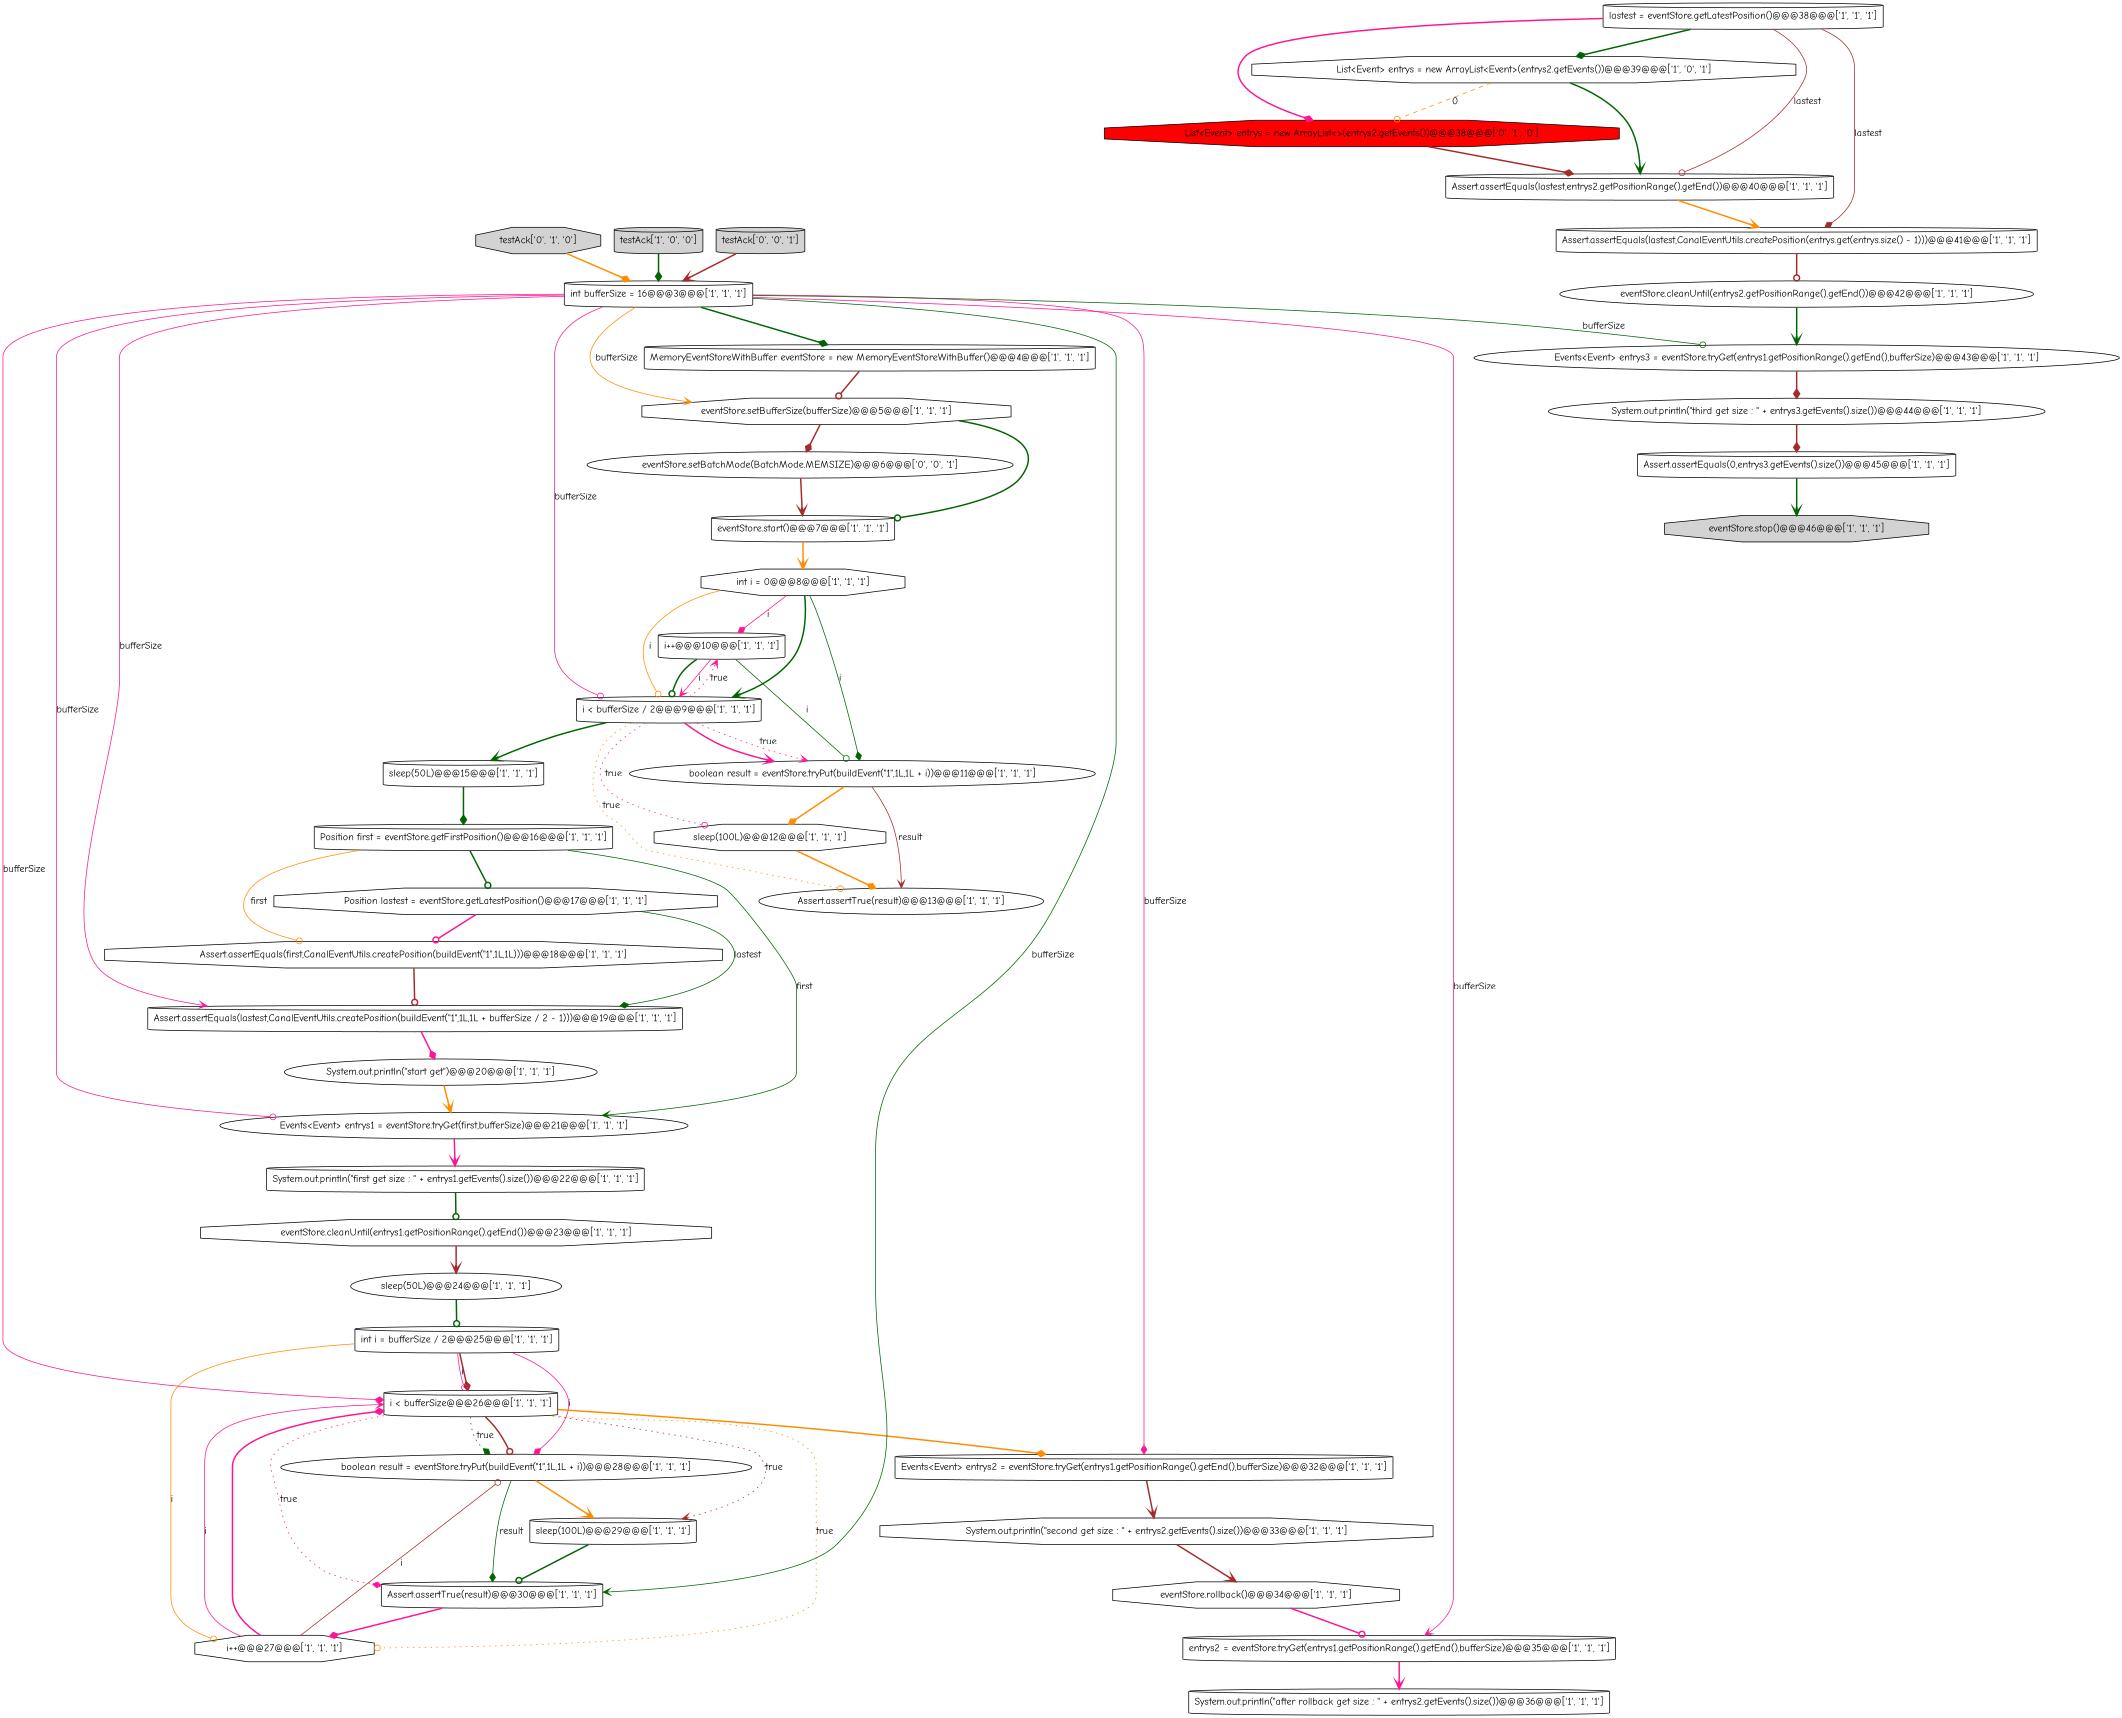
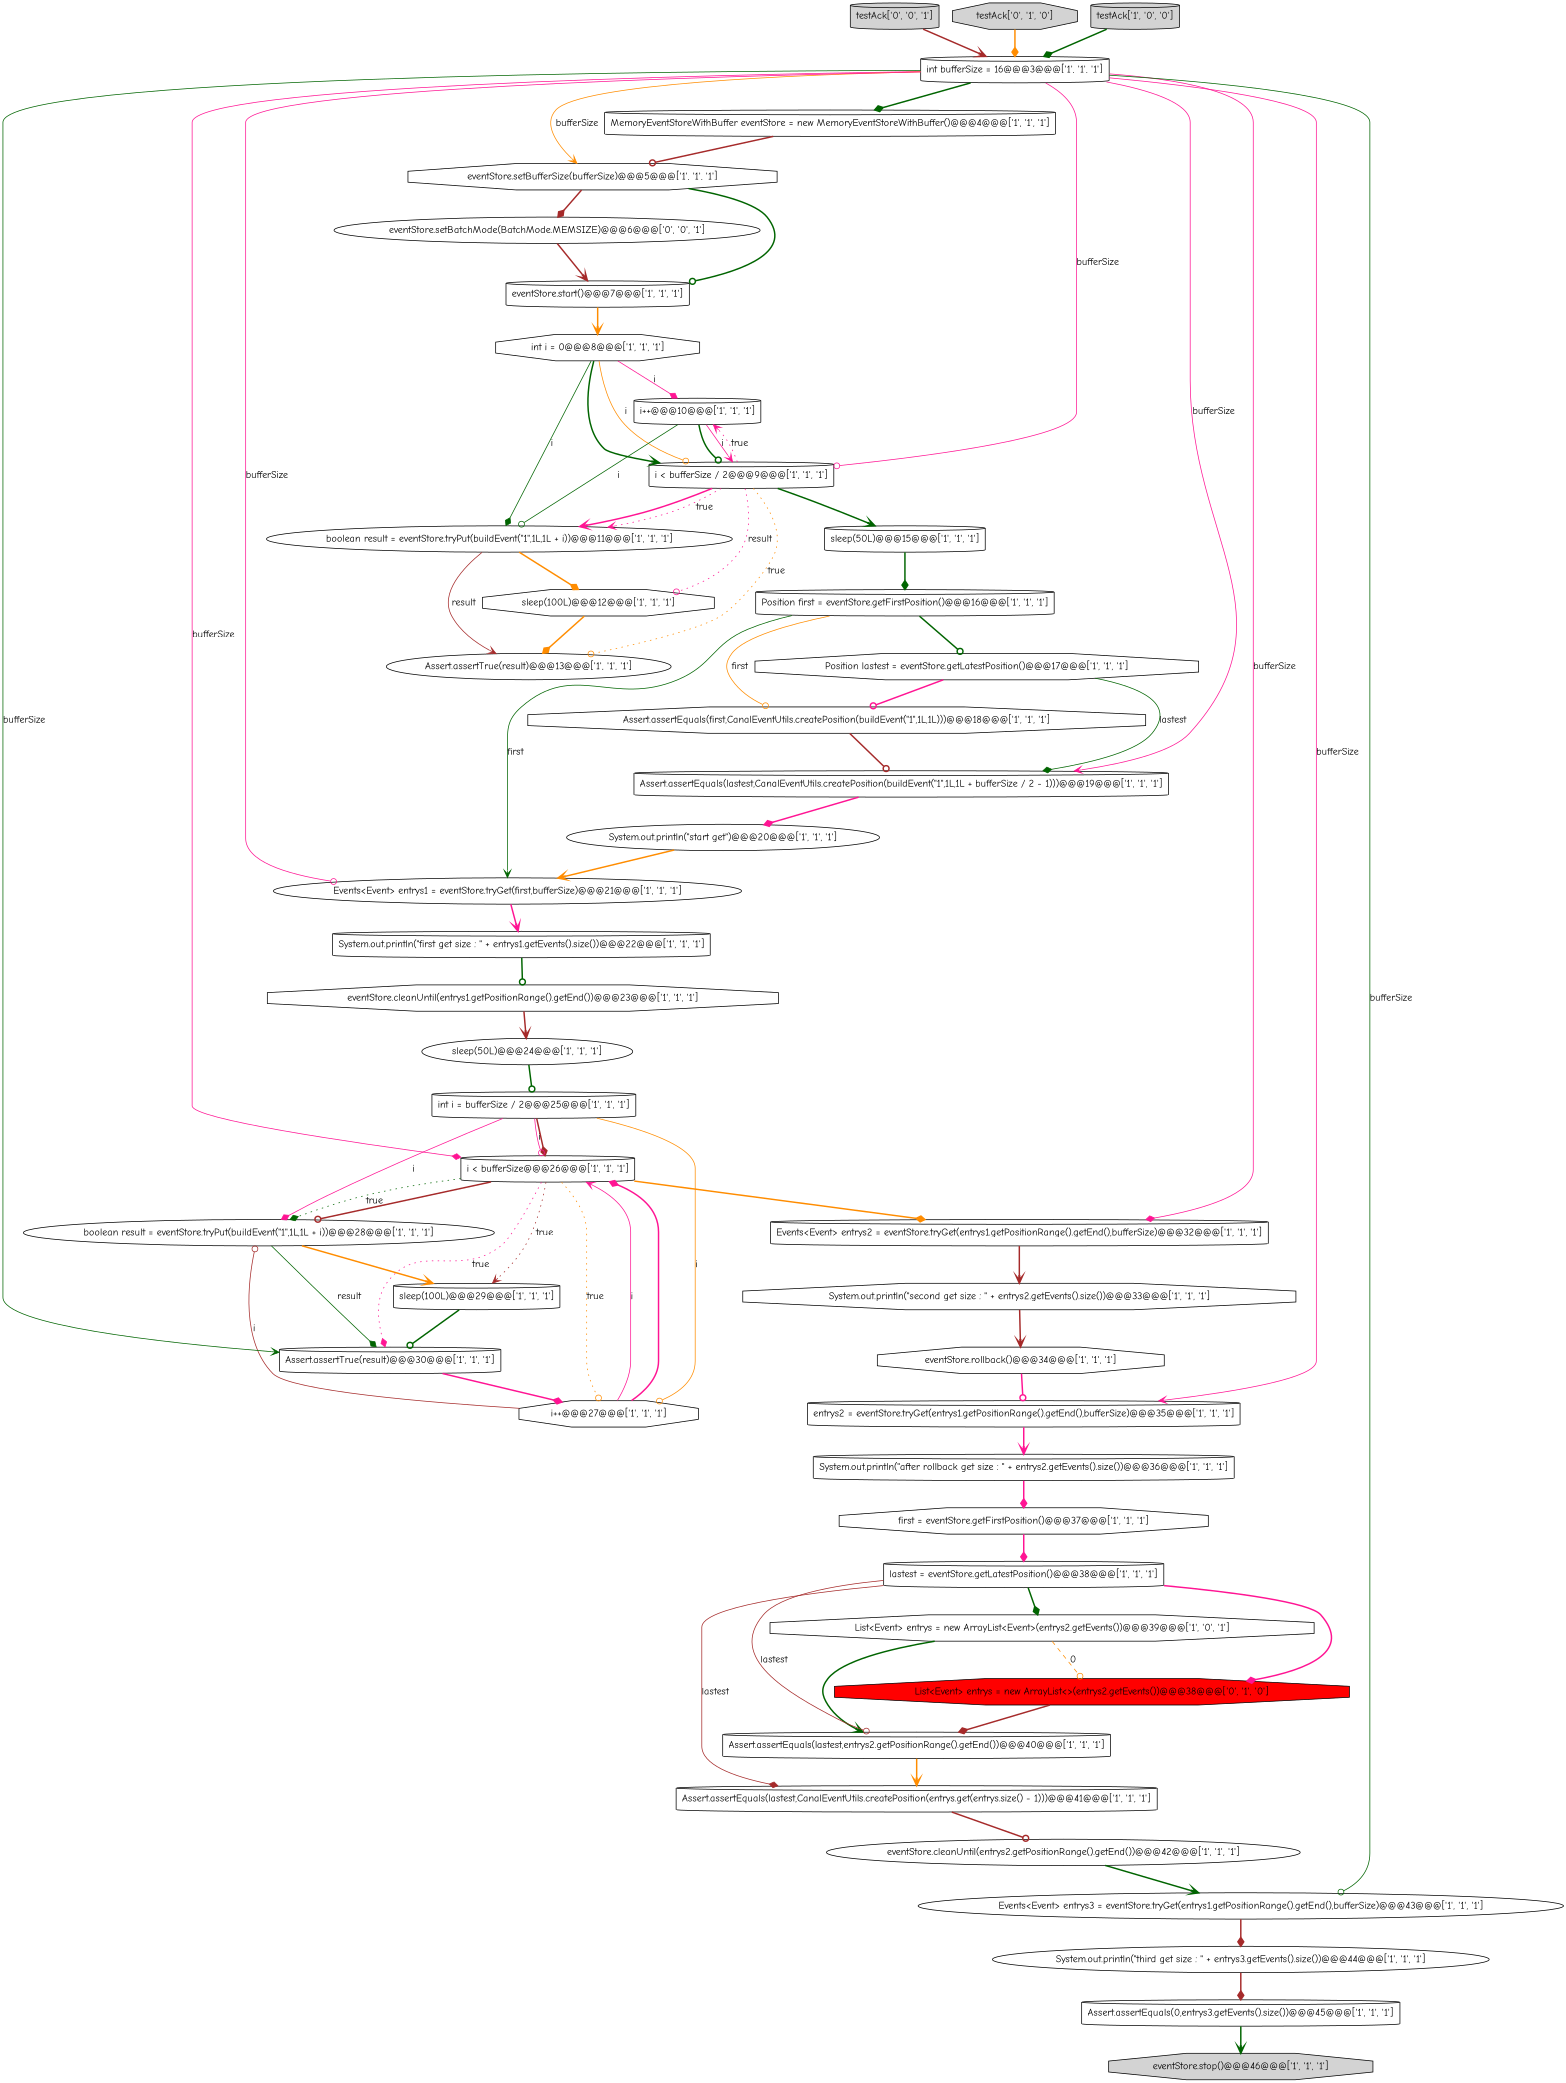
edge "i < bufferSize / 2@@@9@@@['1', '1', '1']" -> "sleep(100L)@@@12@@@['1', '1', '1']": label "true" -> "result"
node "first = eventStore.getFirstPosition()@@@37@@@['1', '1', '1']": added
